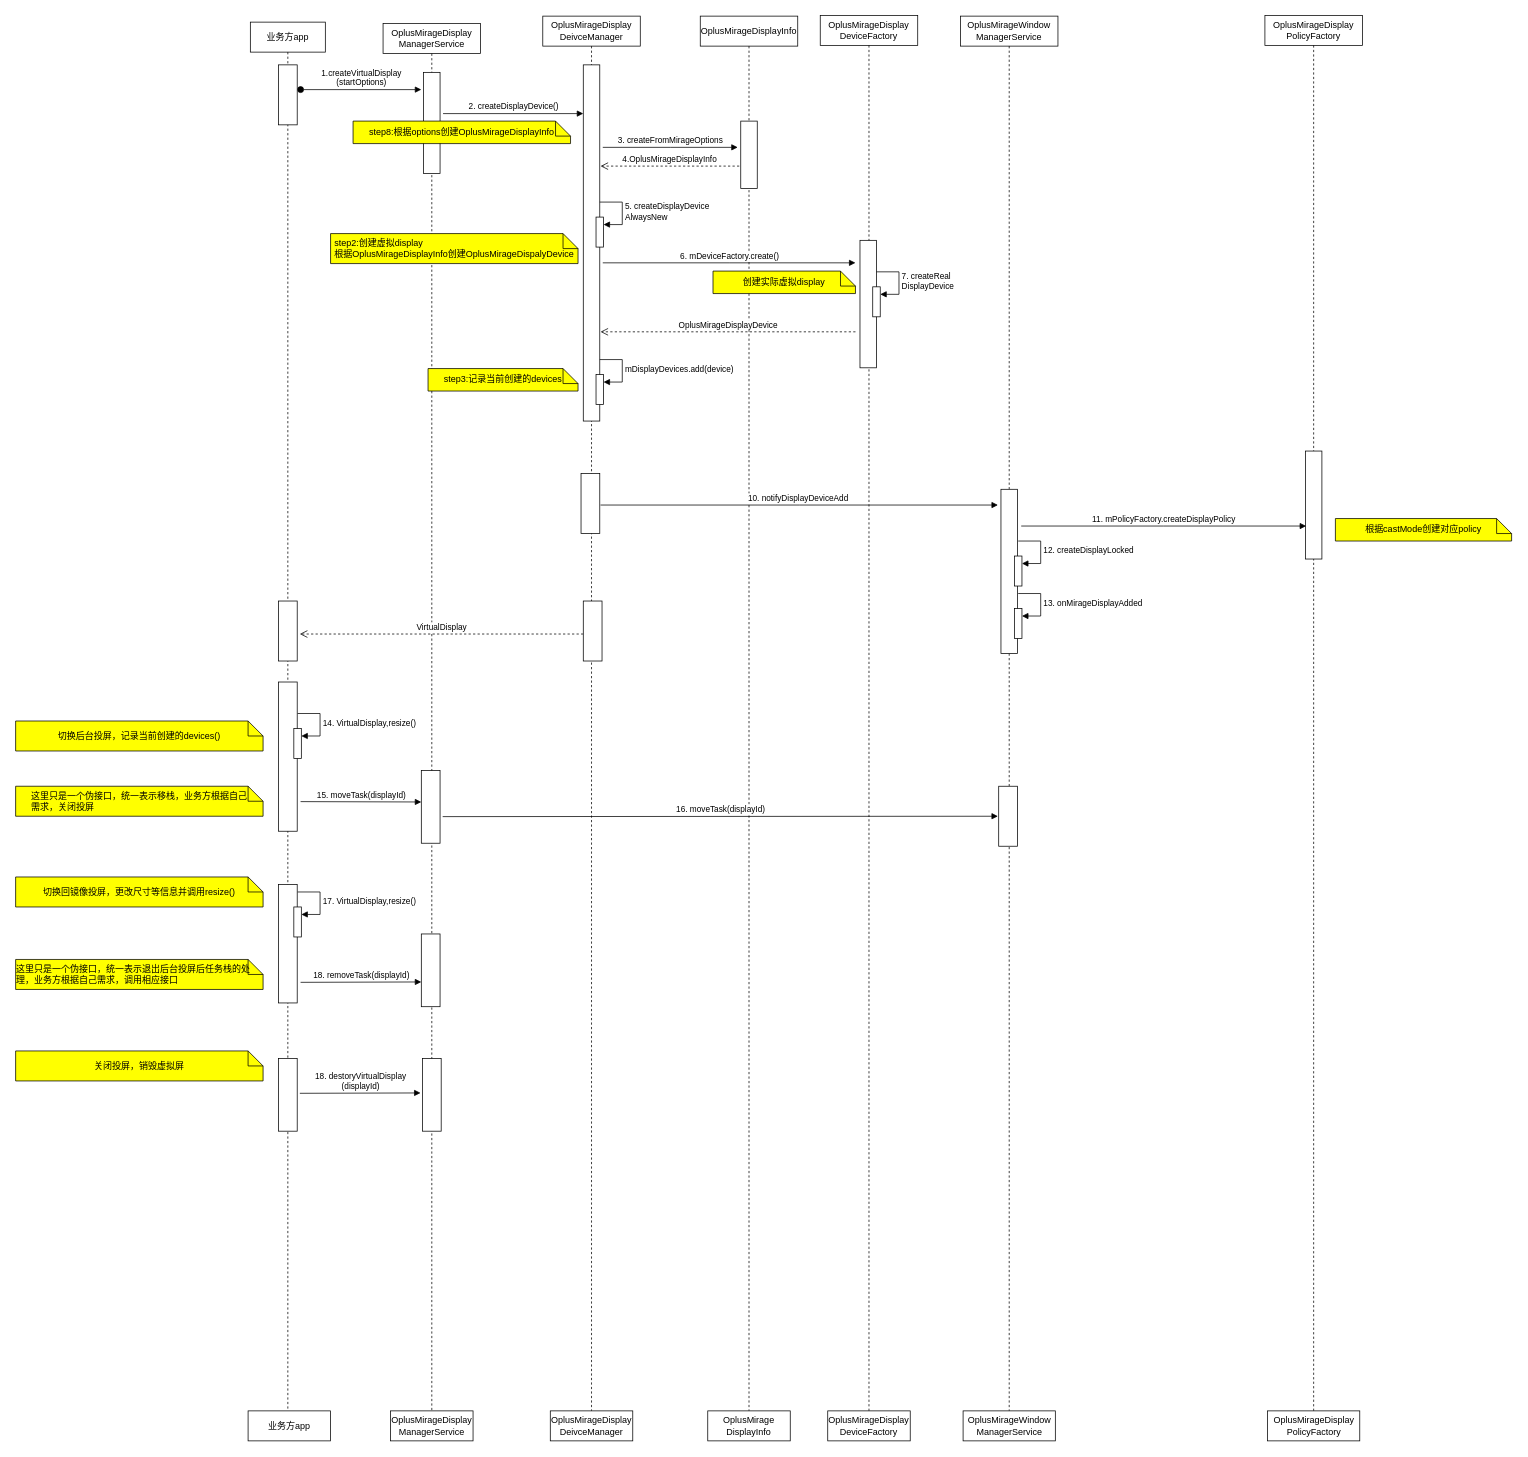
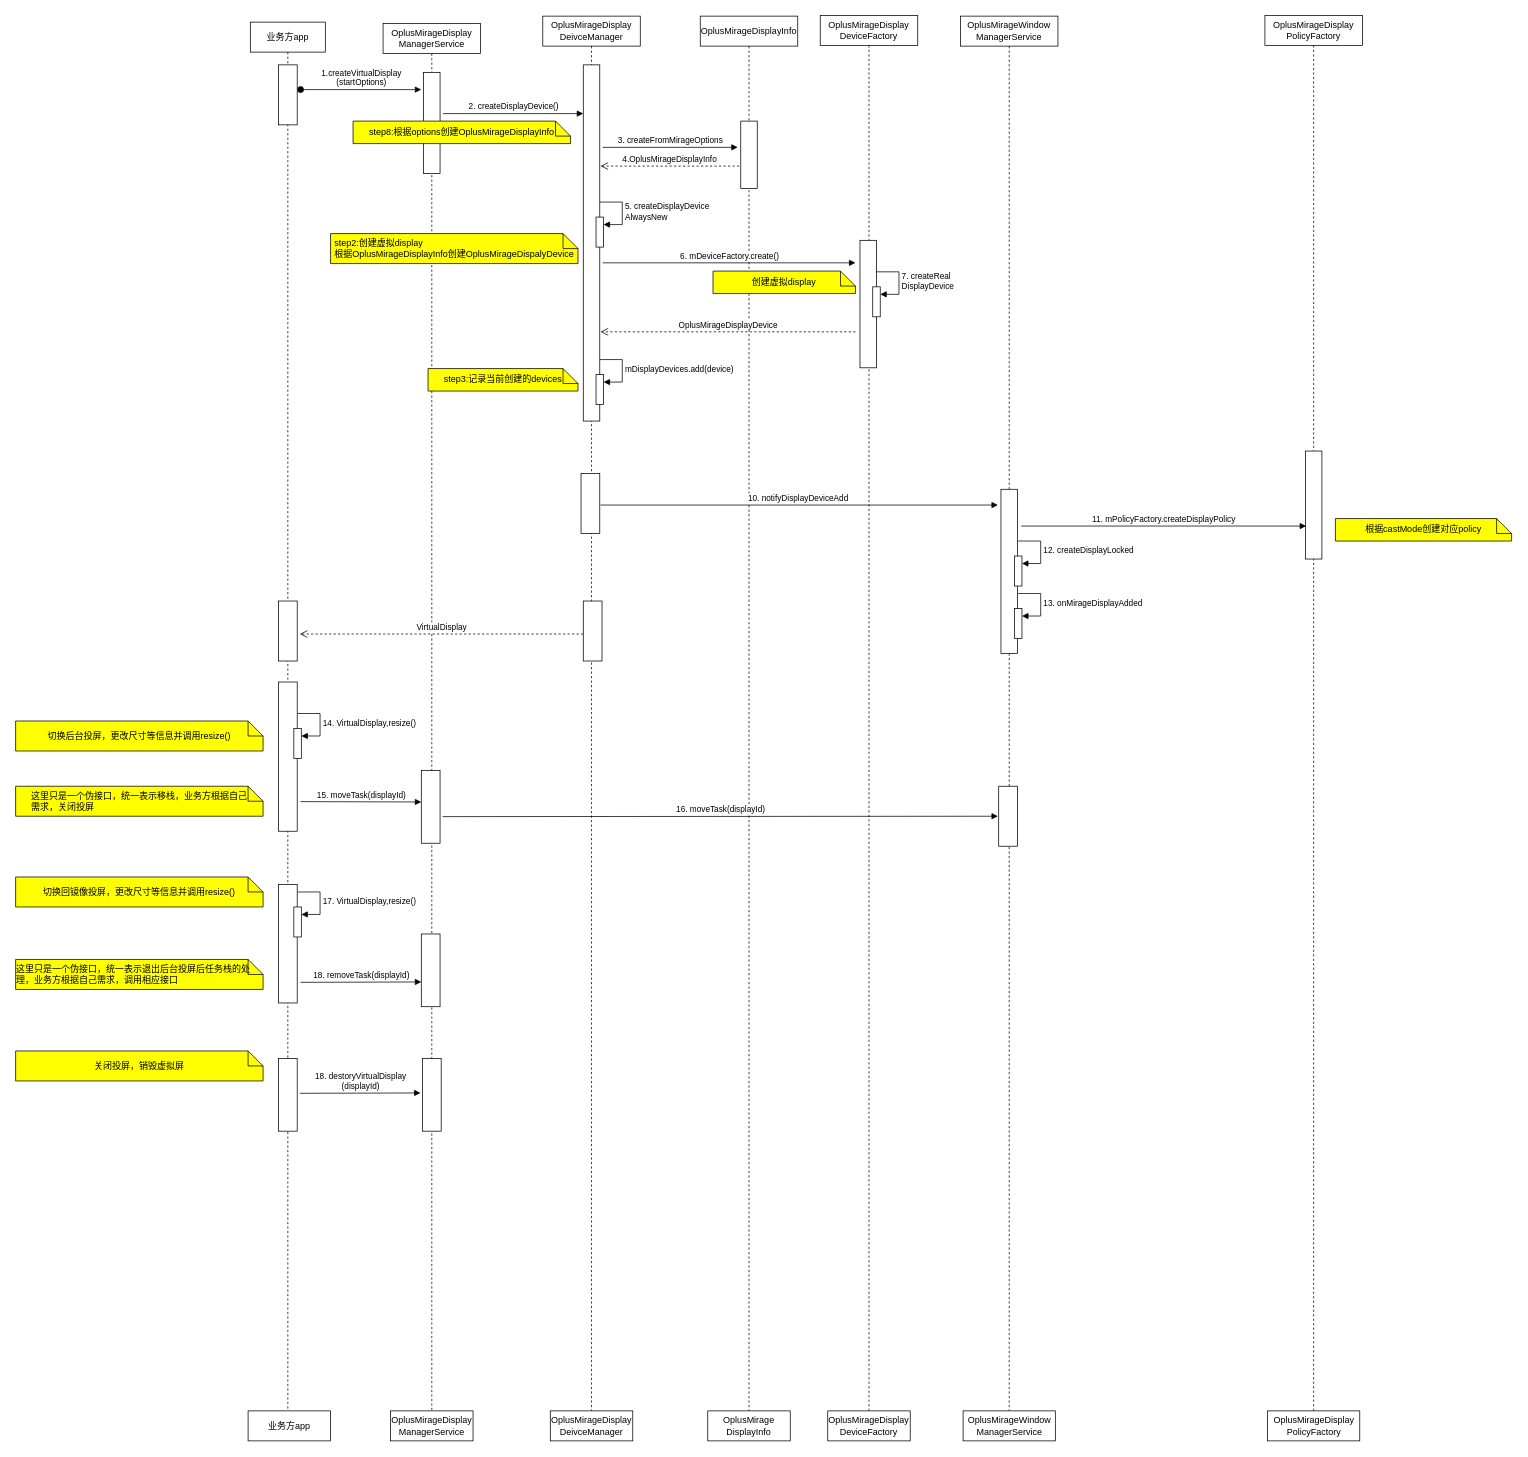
node "创建实际虚拟display": label "创建实际虚拟display" -> "创建虚拟display"
node "切换后台投屏，记录当前创建的devices()": label "切换后台投屏，记录当前创建的devices()" -> "切换后台投屏，更改尺寸等信息并调用resize()"
